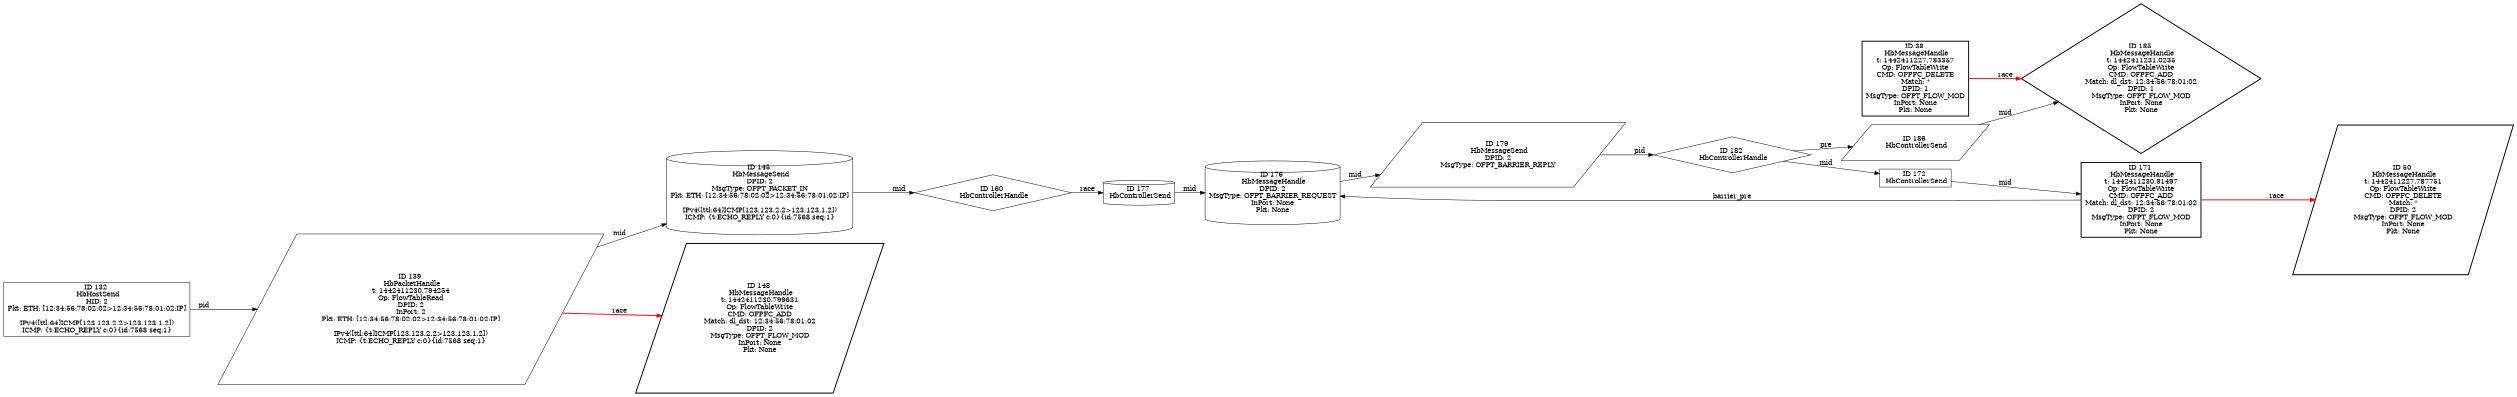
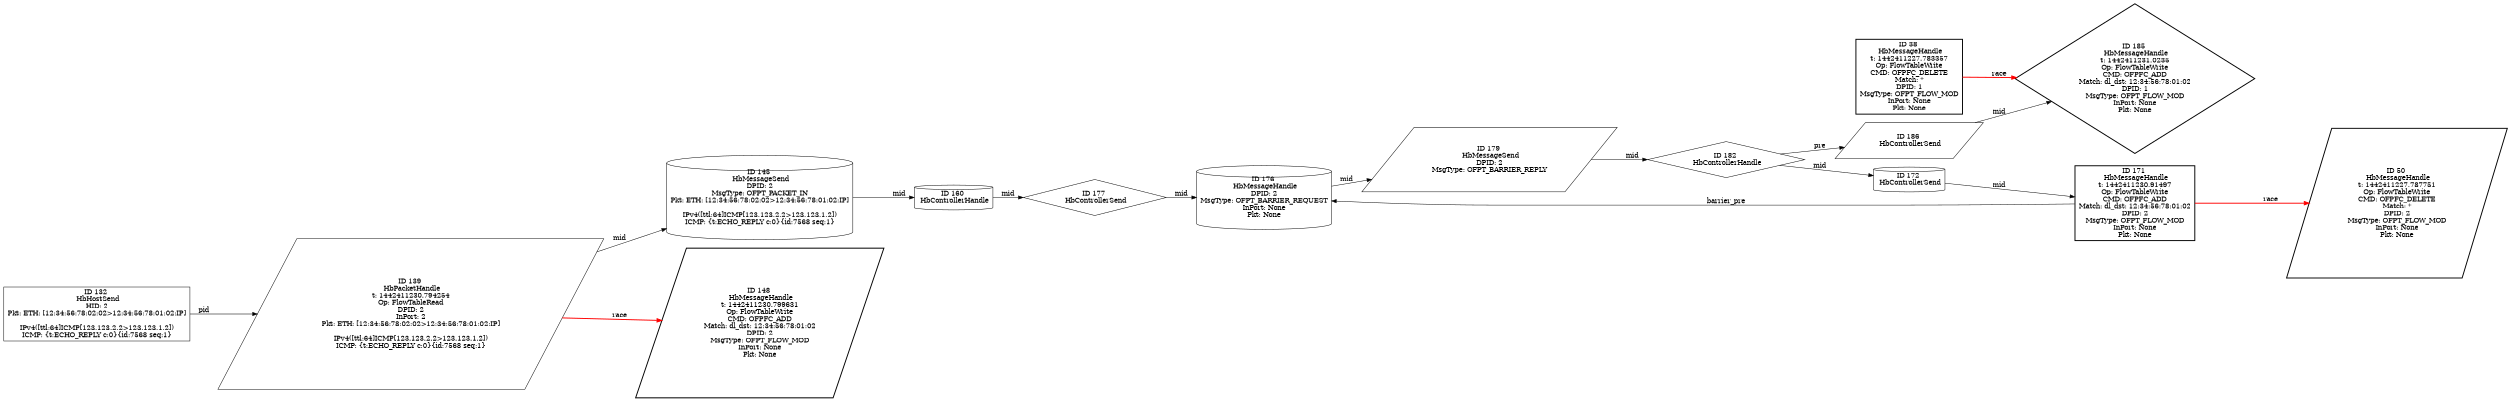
edge "ID 179 HbMessageSend DPID: 2 MsgType: OFPT_BARRIER_REPLY" -> "ID 182 HbControllerHandle": label "pid" -> "mid"
node "ID 172 HbControllerSend": shape box -> cylinder
edge "ID 160 HbControllerHandle" -> "ID 177 HbControllerSend": label "race" -> "mid"
node "ID 160 HbControllerHandle": shape diamond -> cylinder
node "ID 177 HbControllerSend": shape cylinder -> diamond
